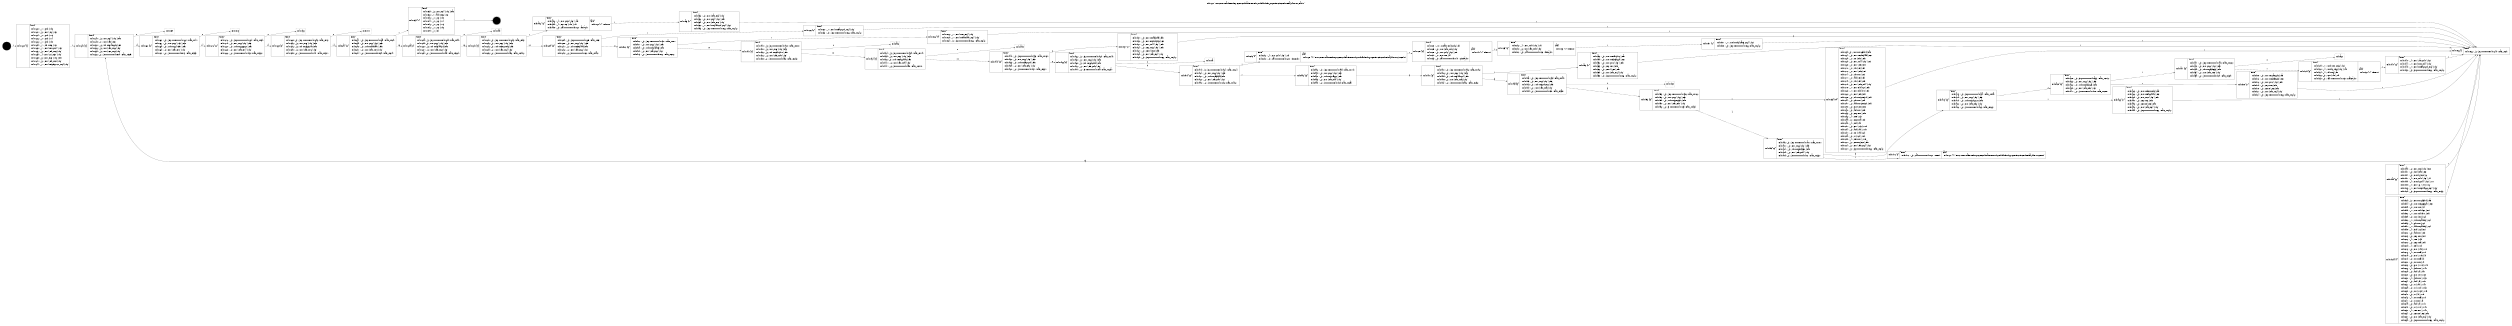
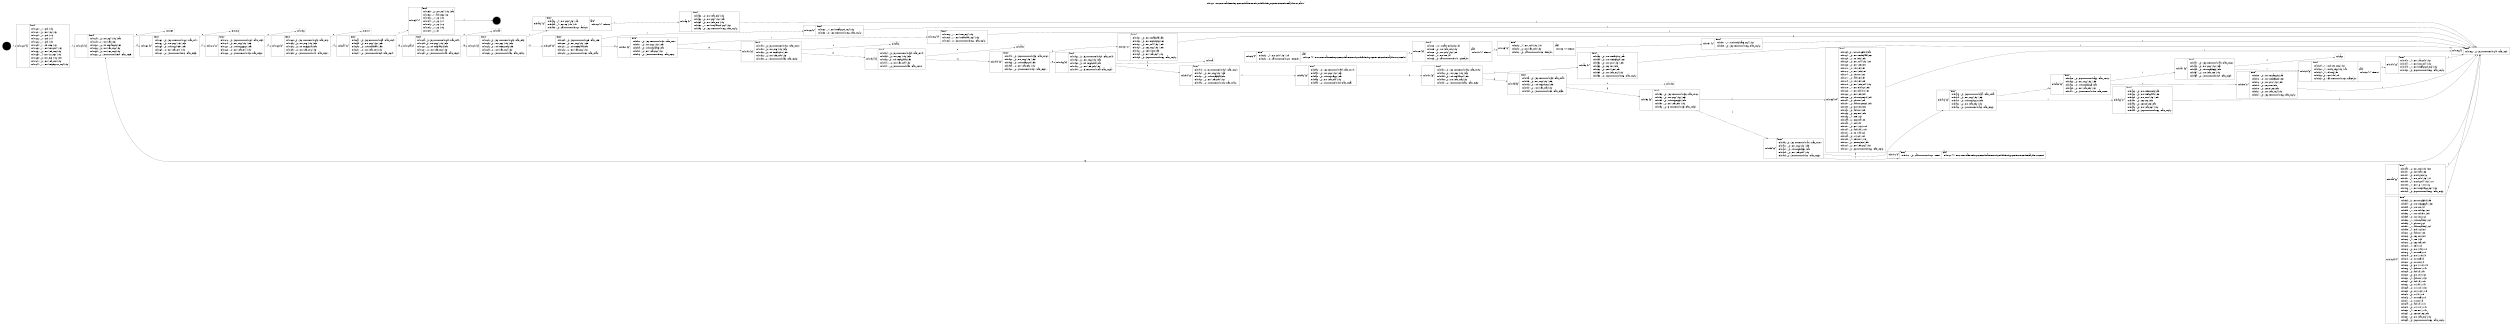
edge "0x40197f [25]" -> "0x401cd8 [9]": removed, label "1"
